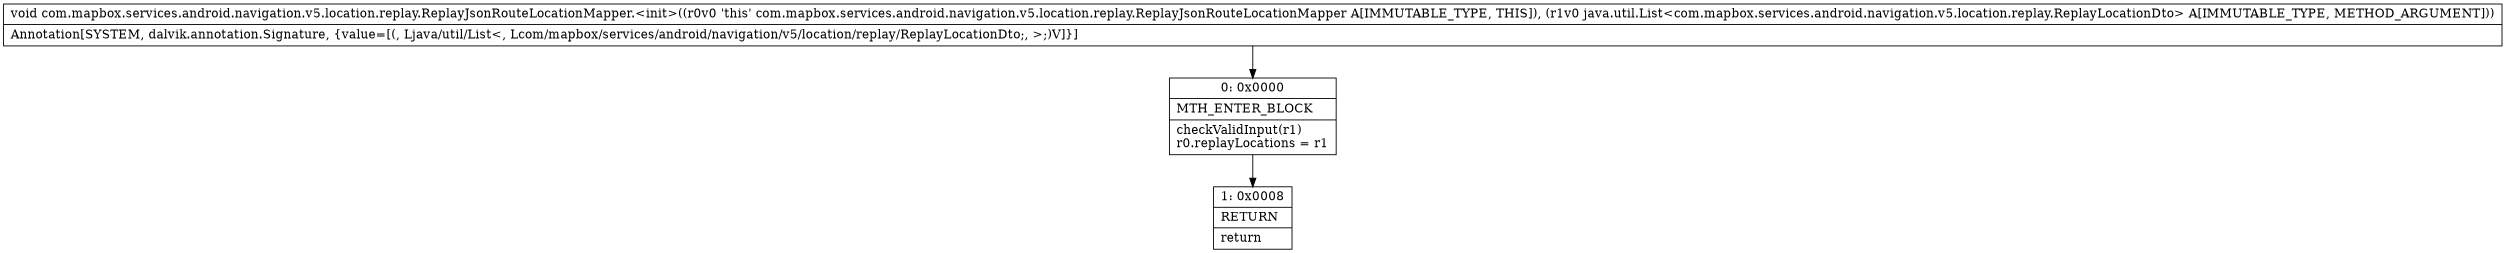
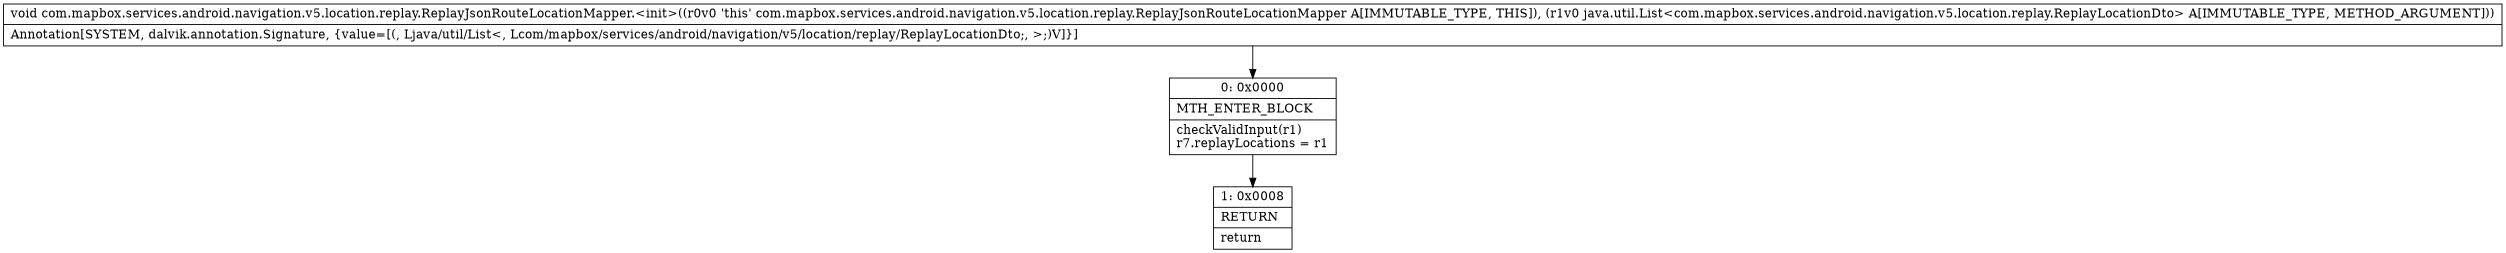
node "0: 0x0000": text "r0.replayLocations = r1" -> "r7.replayLocations = r1"
